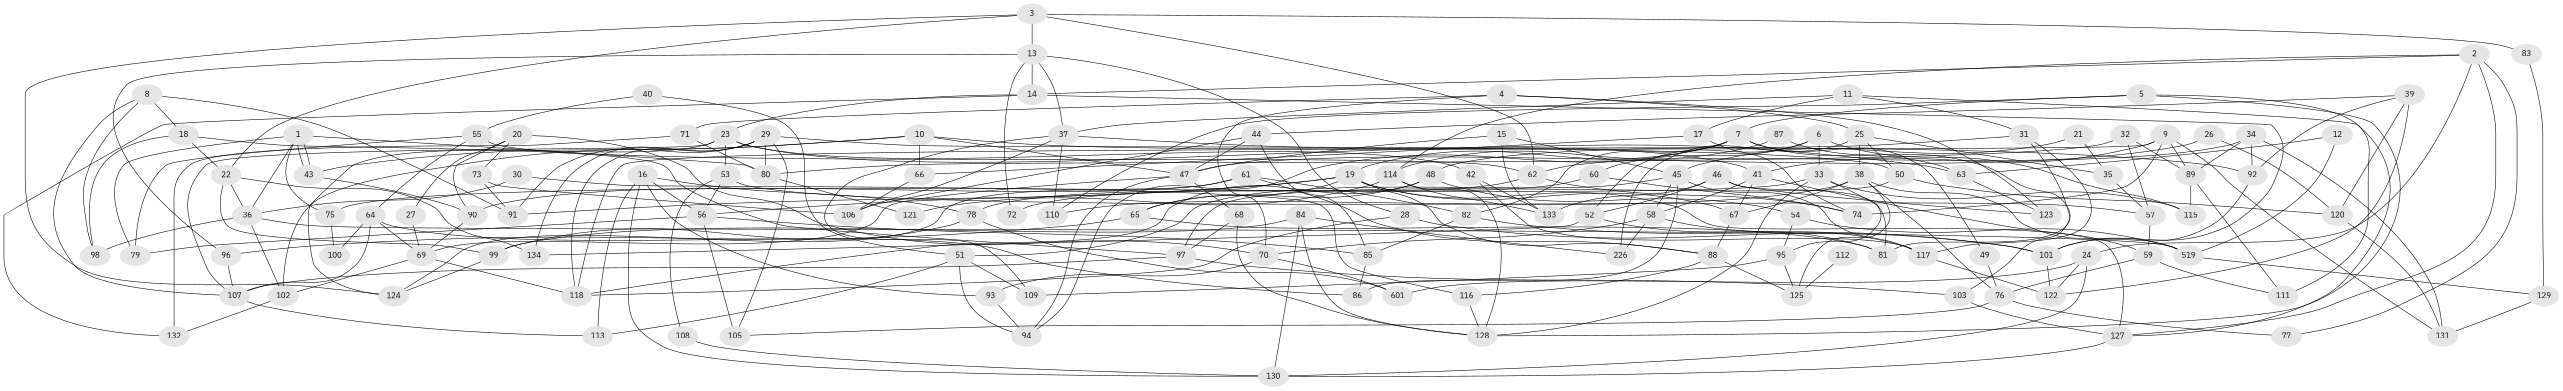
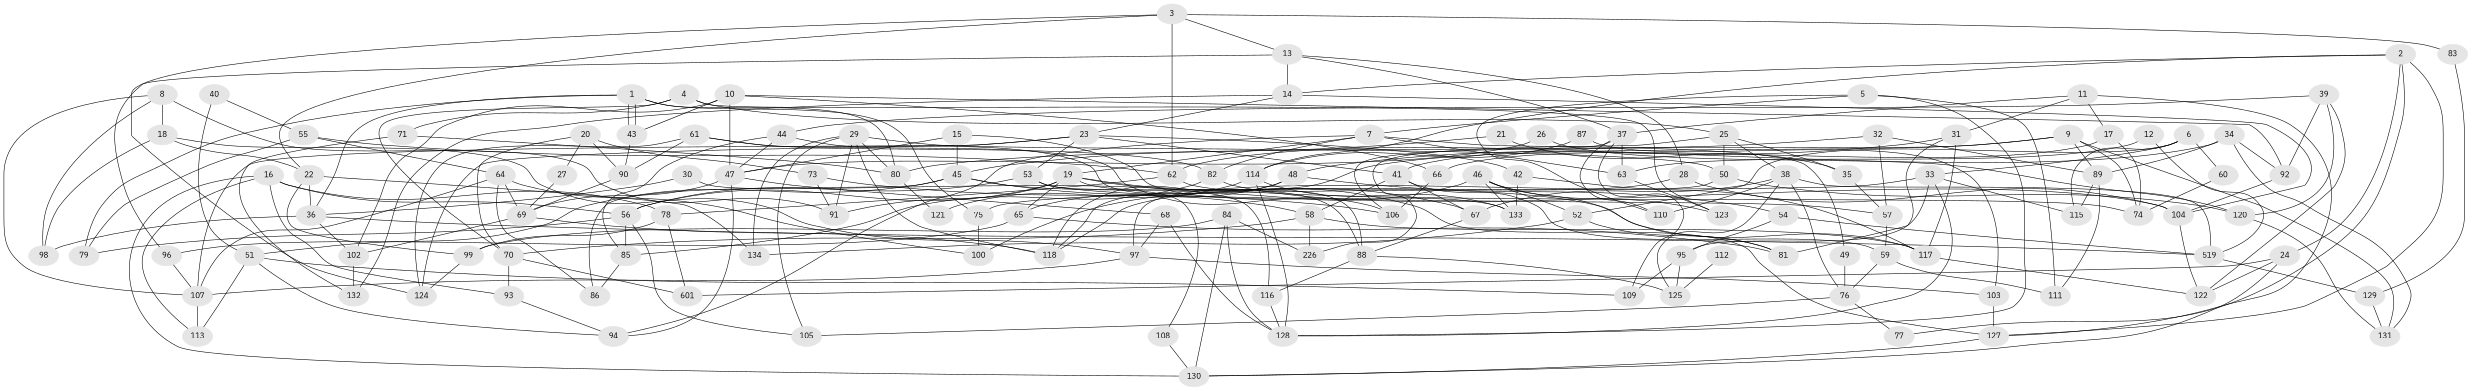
edge "46" -- "100": added
node "72": removed
node "101": label "101" -> "104"
